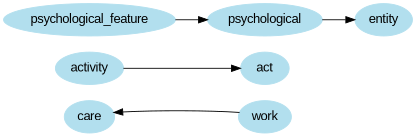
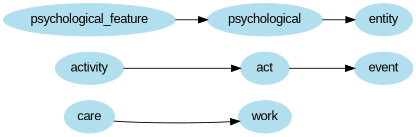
node "event": added
edge "work" -> "care": reversed
